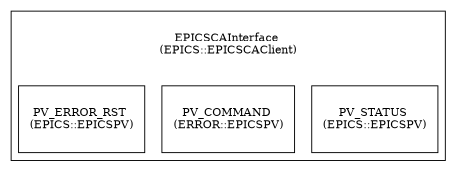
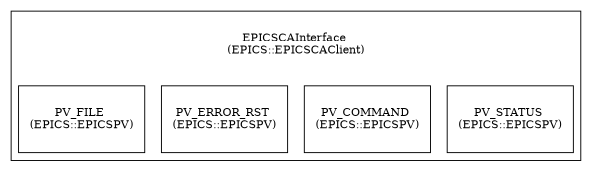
node "PV_FILE": added
node "PV_COMMAND": text "(ERROR::EPICSPV)" -> "(EPICS::EPICSPV)"
